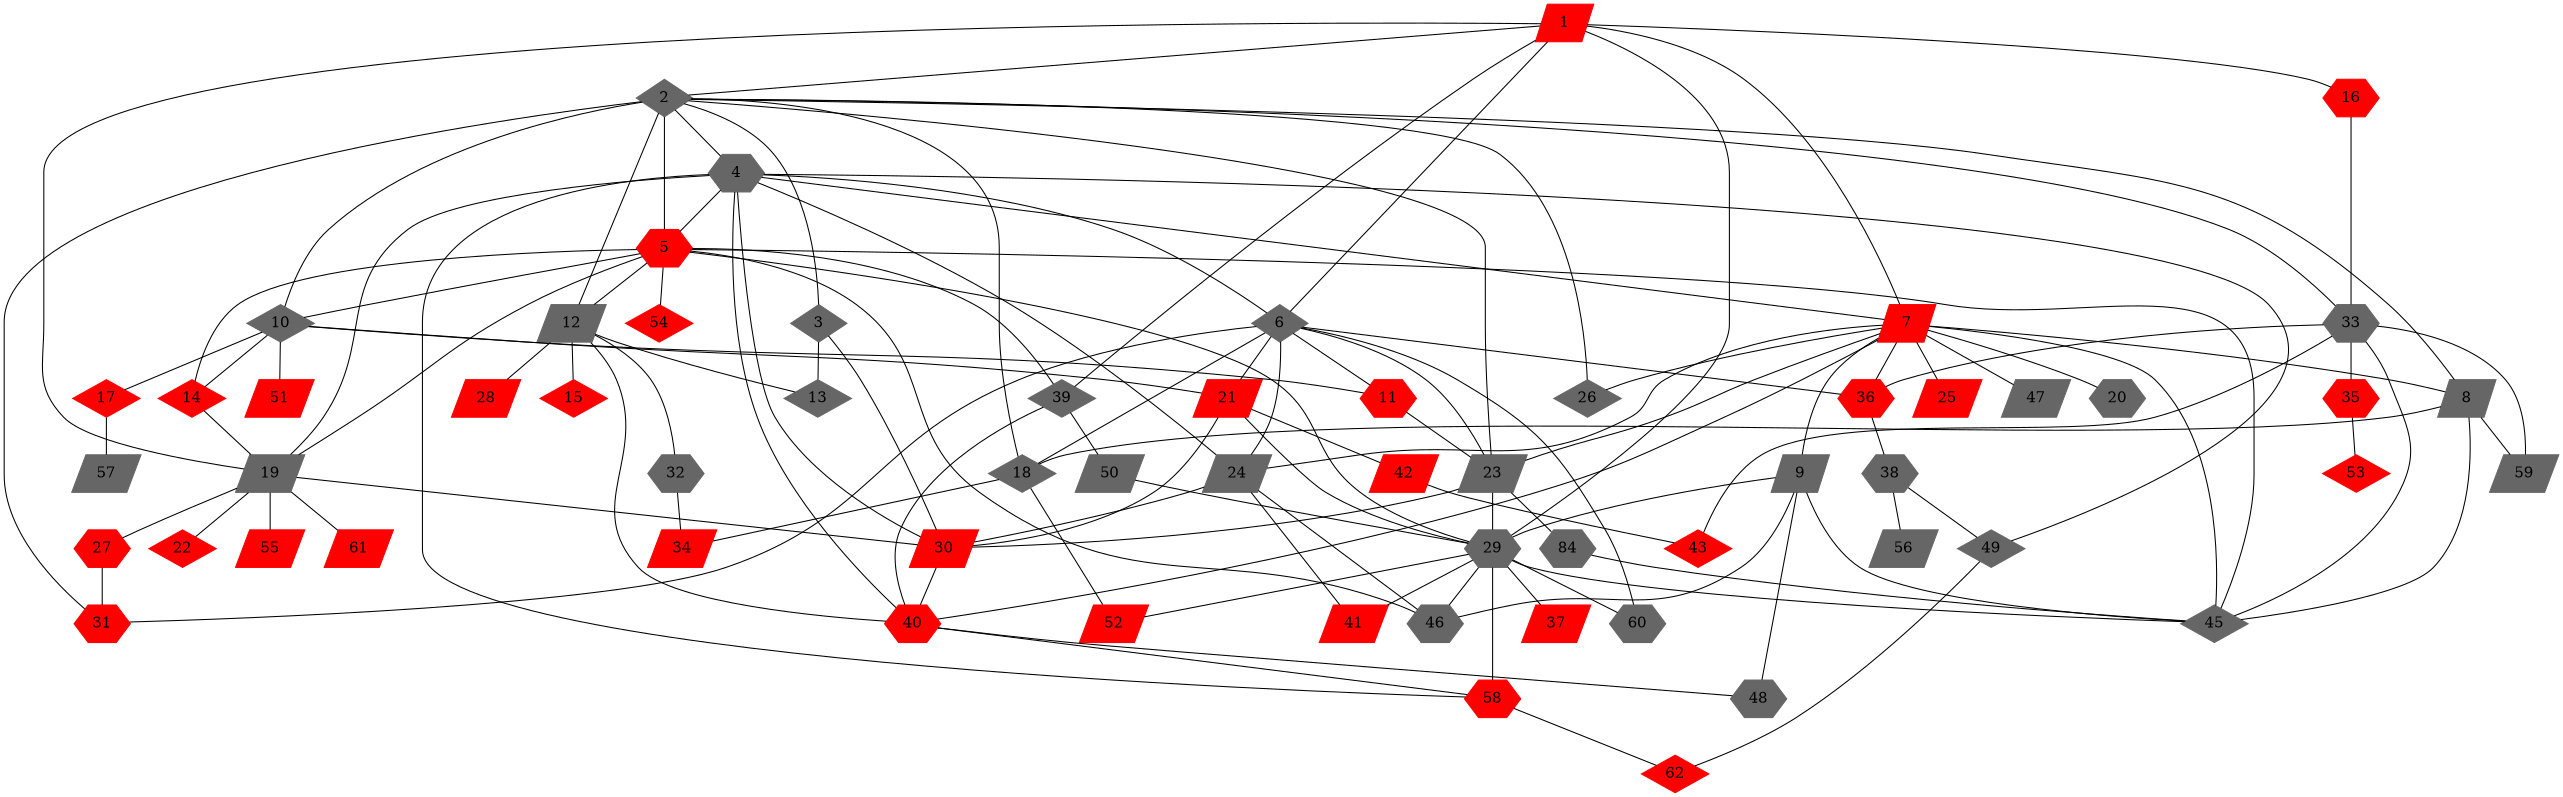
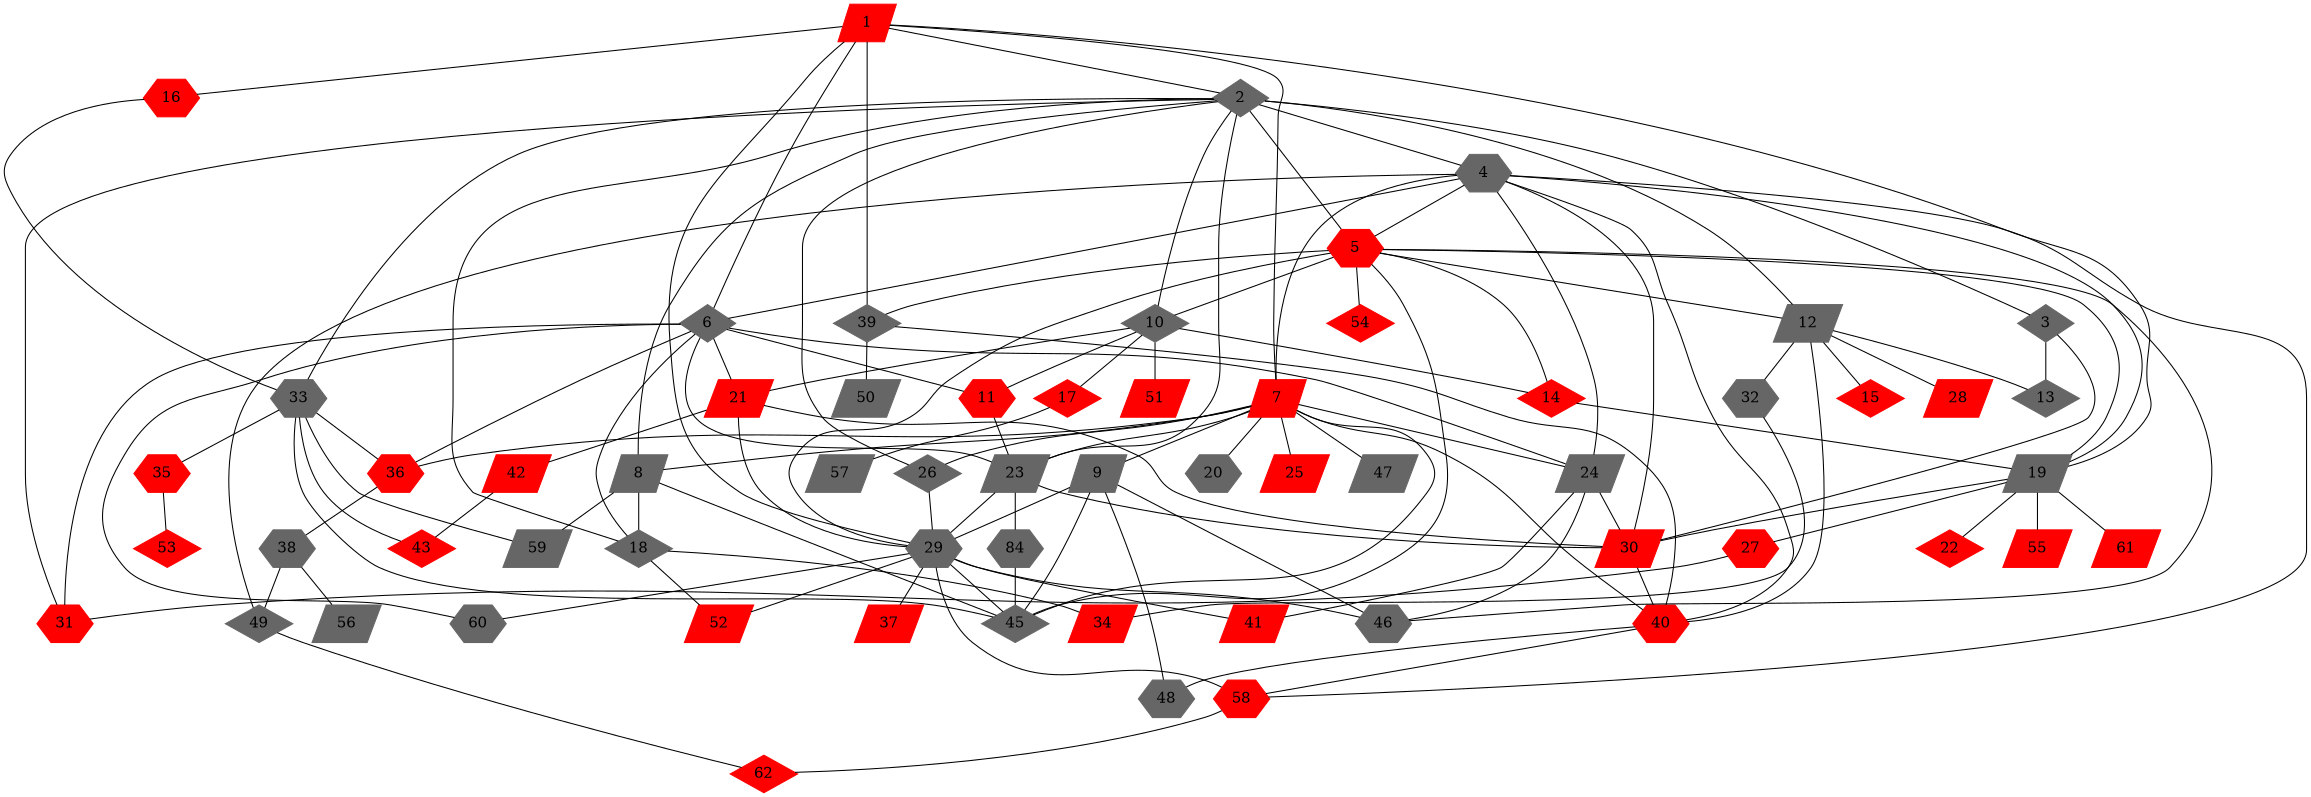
edge "50" -- "29": now "26" -- "29"
